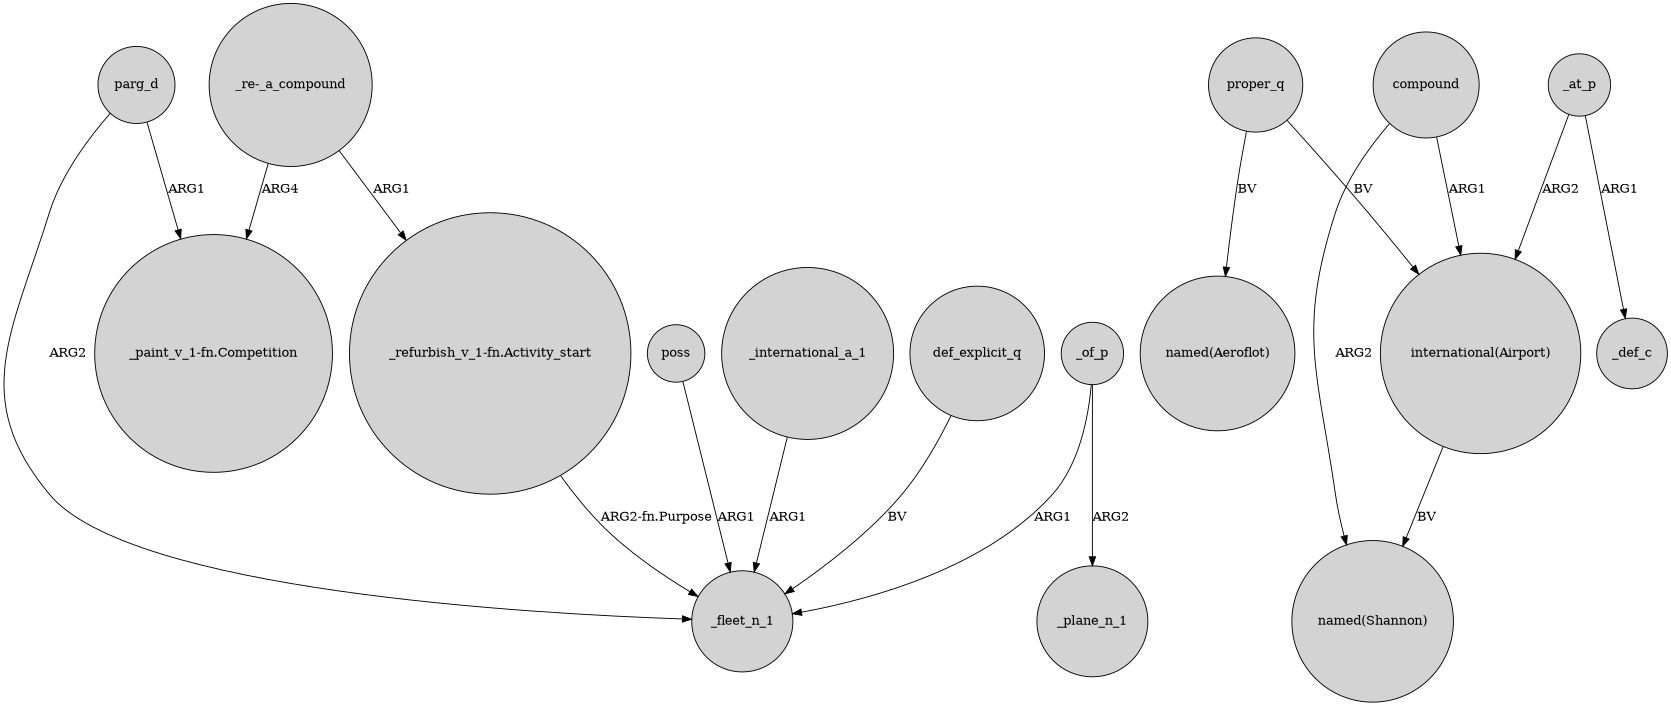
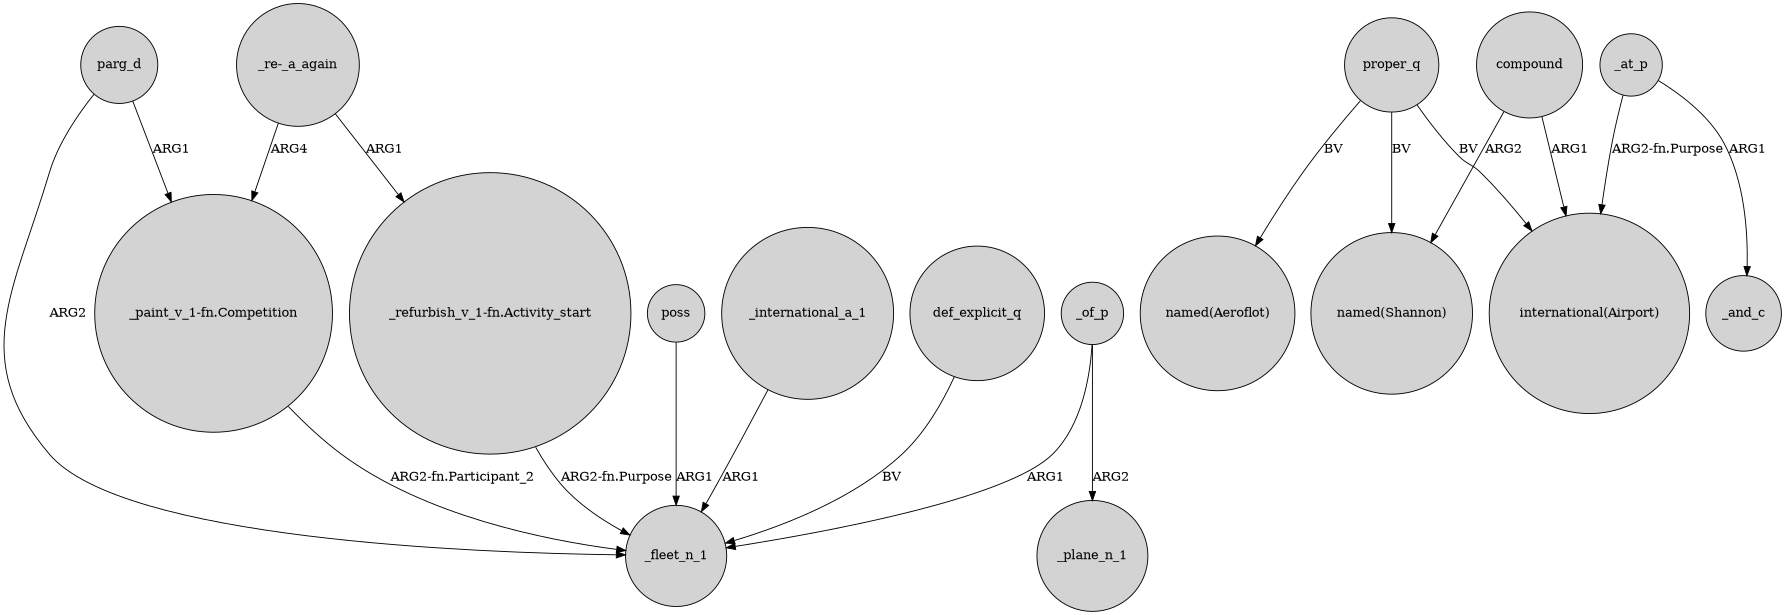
node "_re-_a_compound": label "_re-_a_compound" -> "_re-_a_again"
edge "_at_p" -> "international(Airport)": label "ARG2" -> "ARG2-fn.Purpose"
node "_def_c": label "_def_c" -> "_and_c"
edge "international(Airport)" -> "named(Shannon)": now "proper_q" -> "named(Shannon)"
edge "_paint_v_1-fn.Competition" -> "_fleet_n_1": added, label "ARG2-fn.Participant_2"
